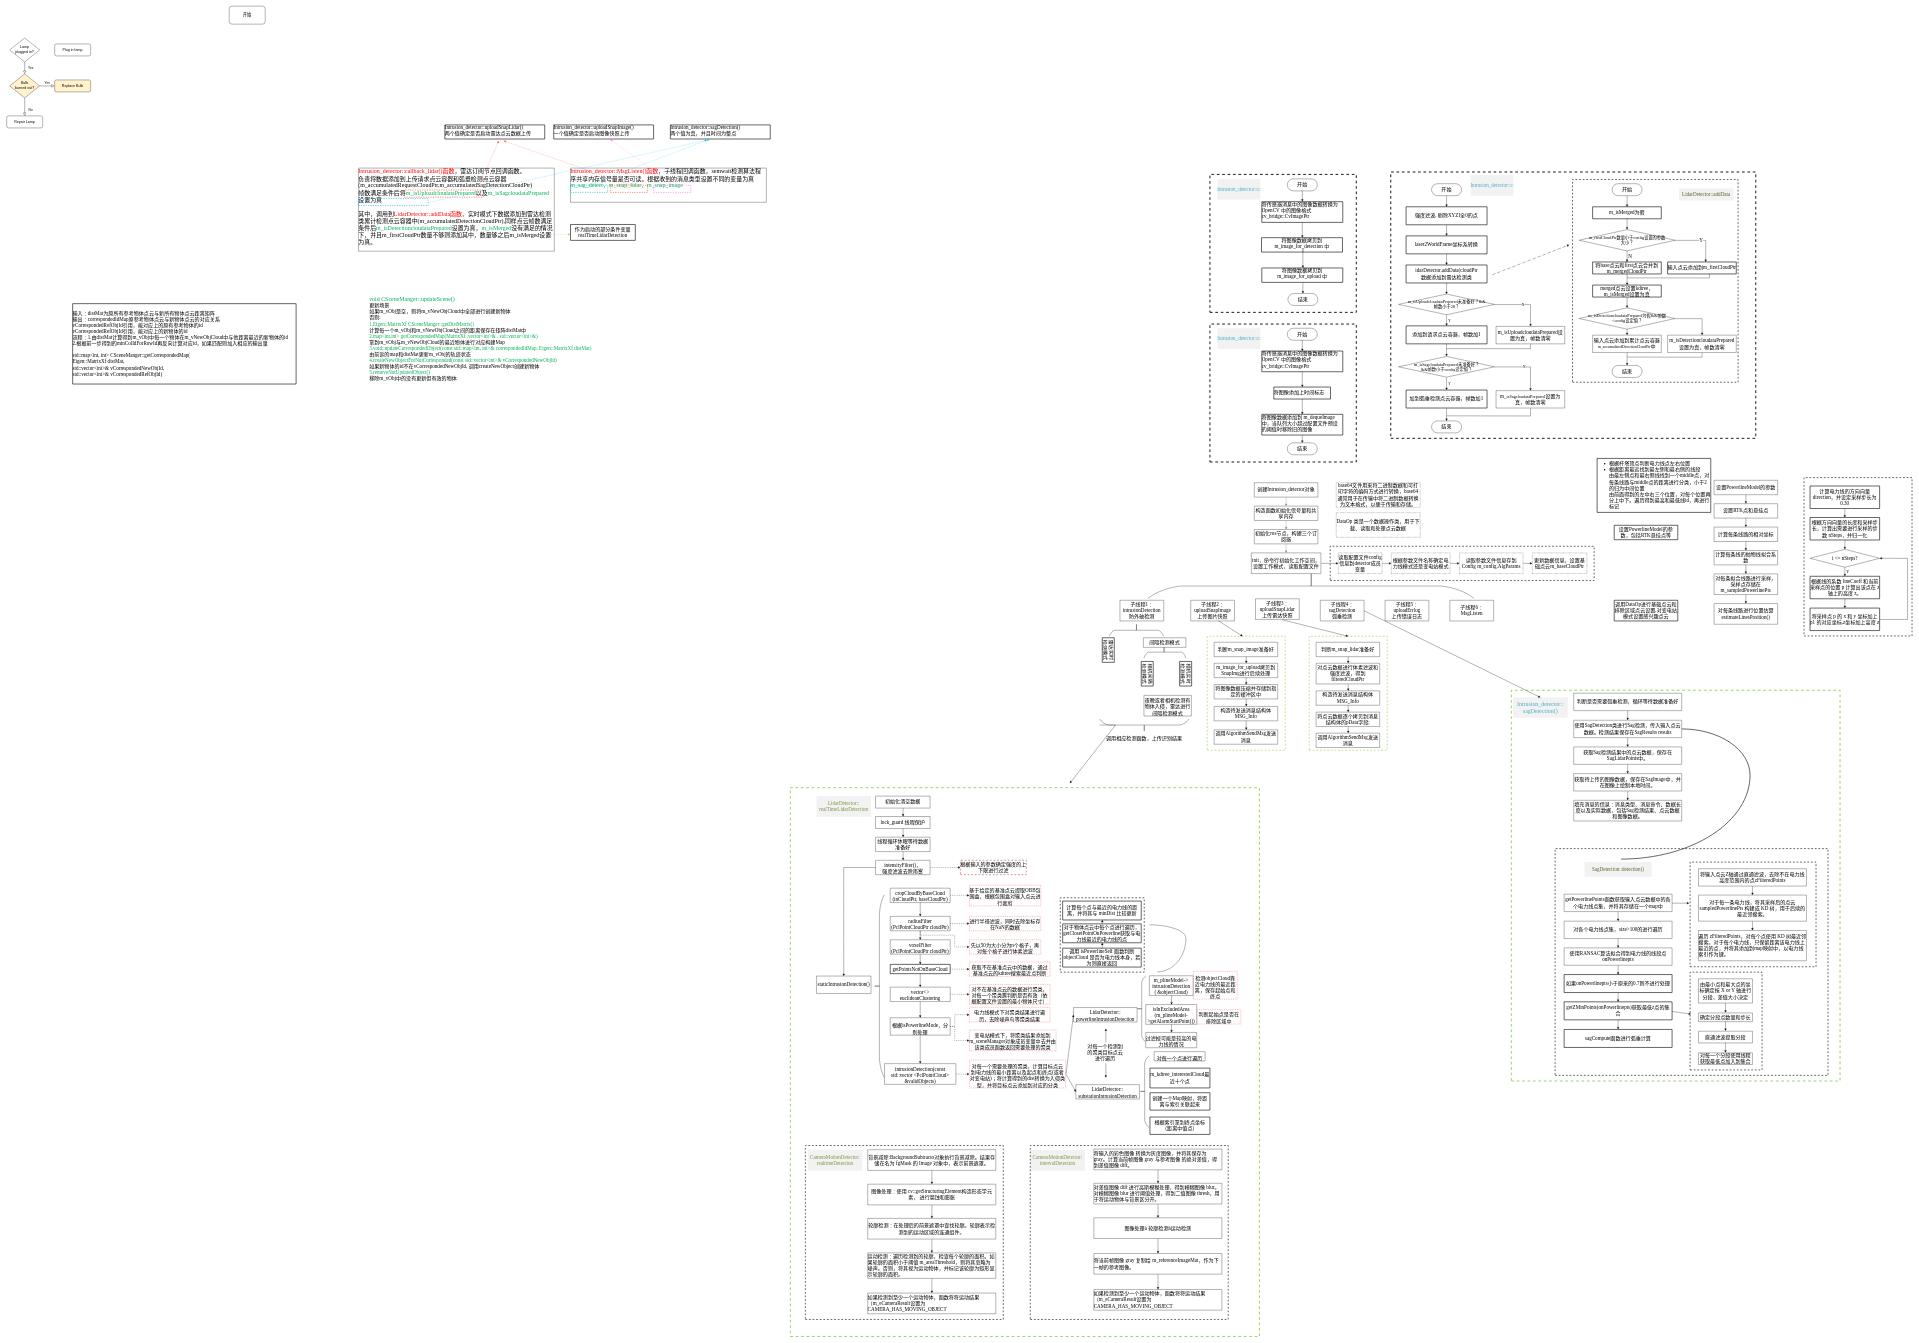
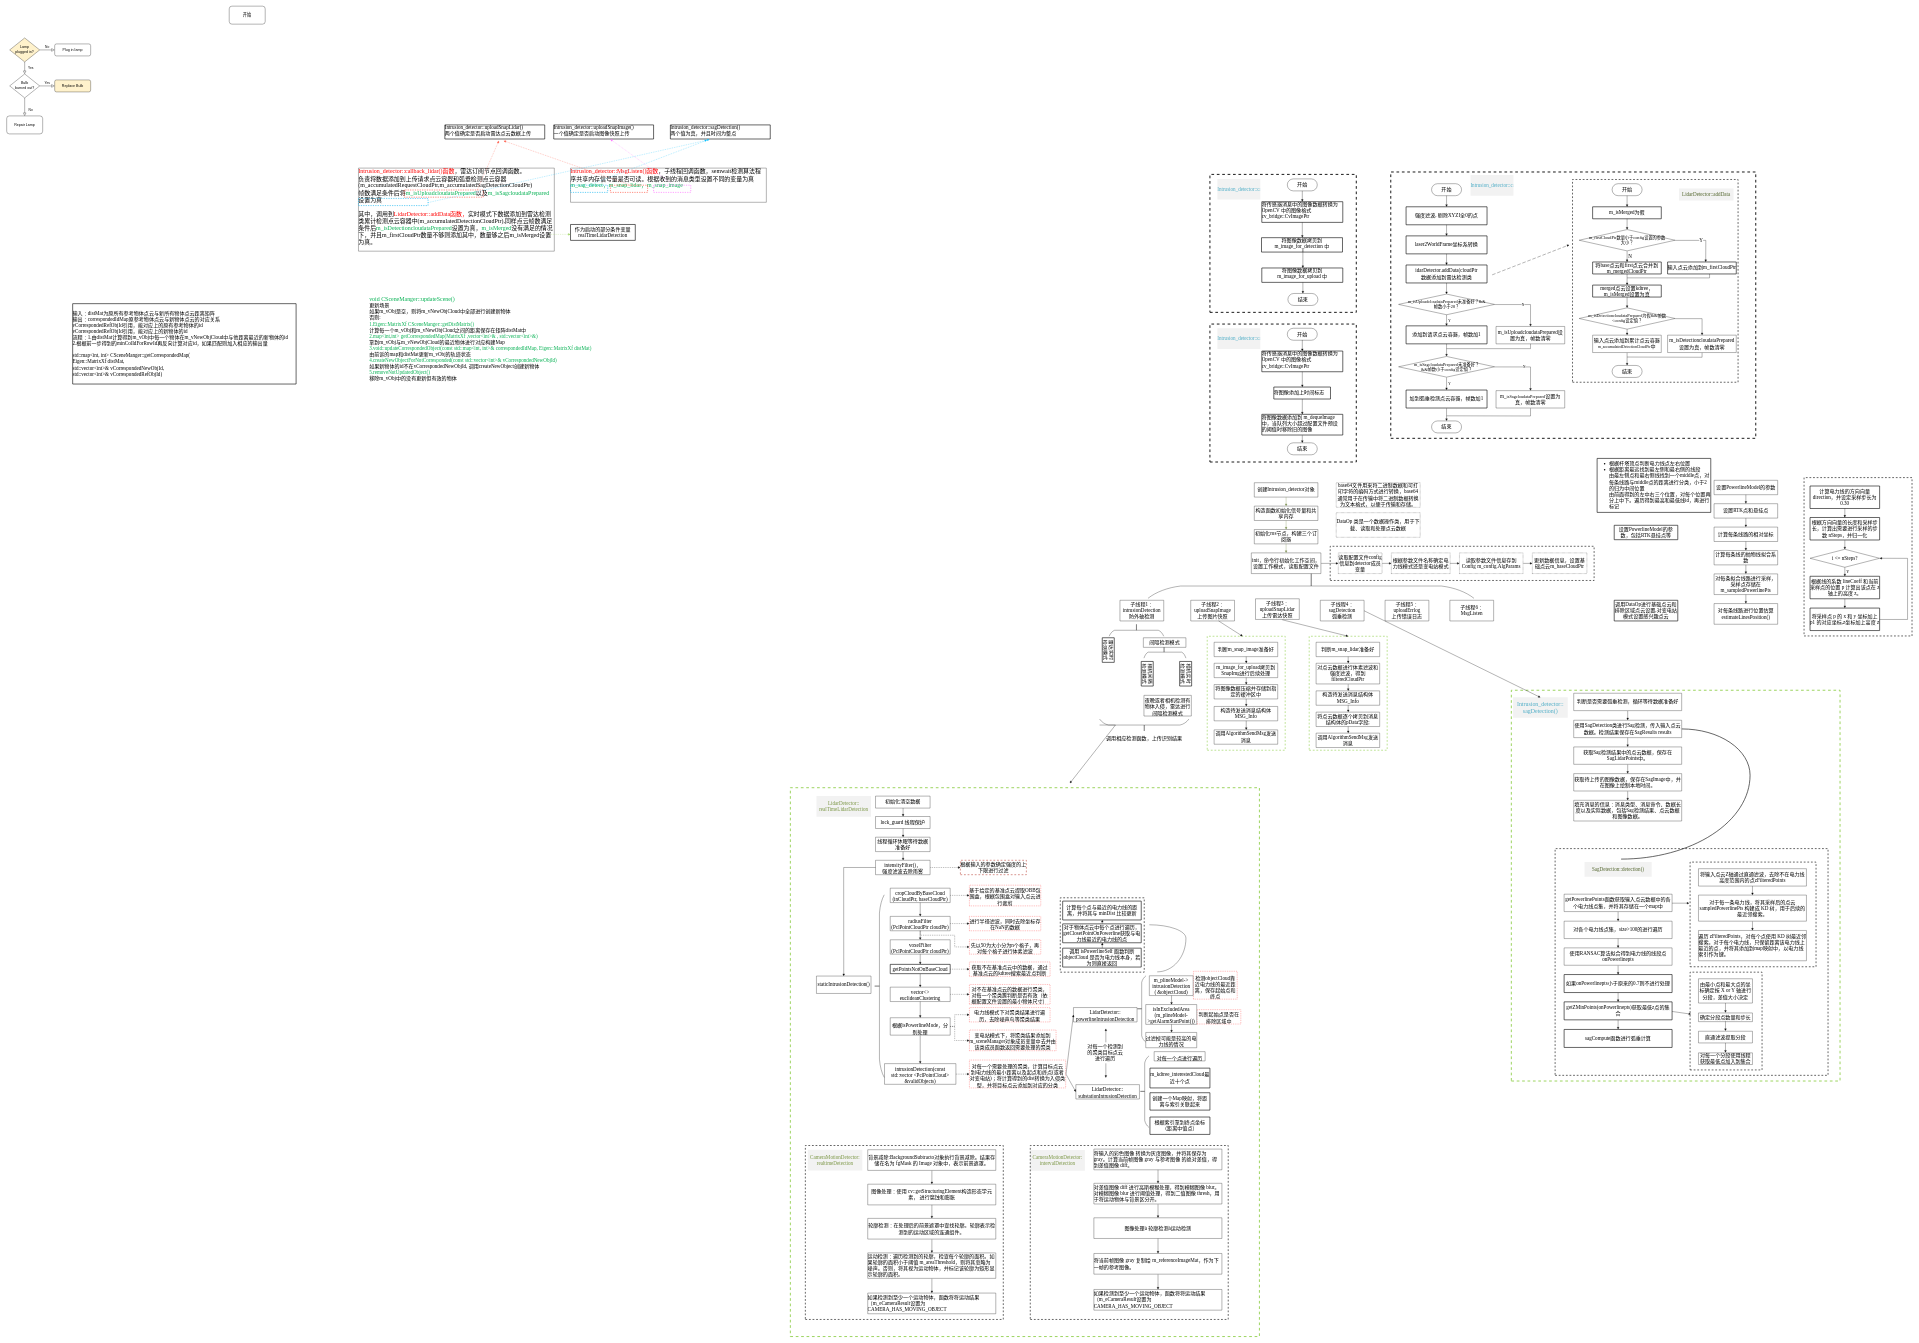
node "Lamp plugged in?": fillcolor #ffffff -> #fff2cc
edge "Lamp plugged in?" -> "Plug in lamp": added, label "No"
node "Bulb burned out?": fillcolor #fff2cc -> #ffffff
node "Repair Lamp": size 36x12 -> 36x18
